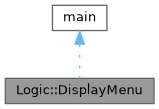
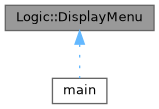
edge "Logic::DisplayMenu" -> "main": reversed
